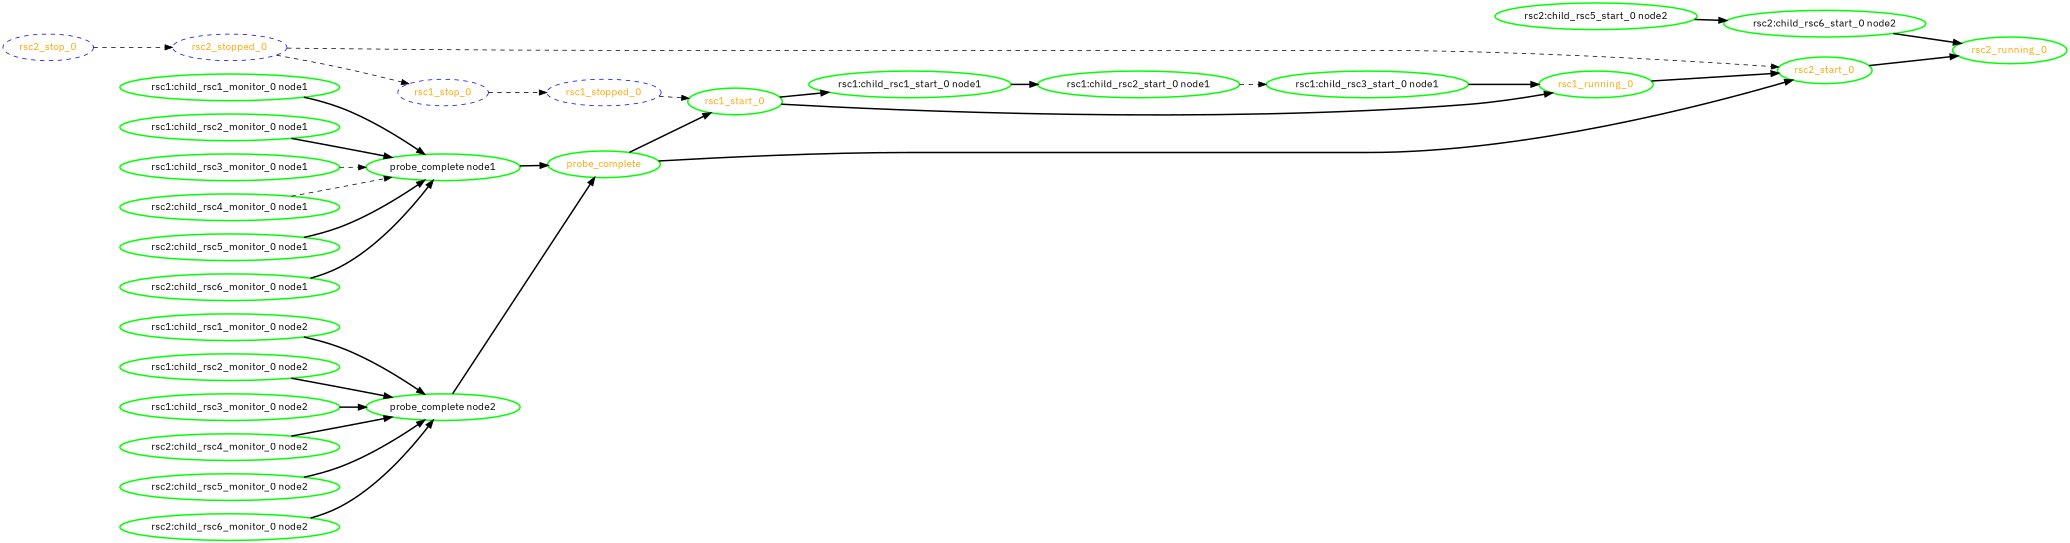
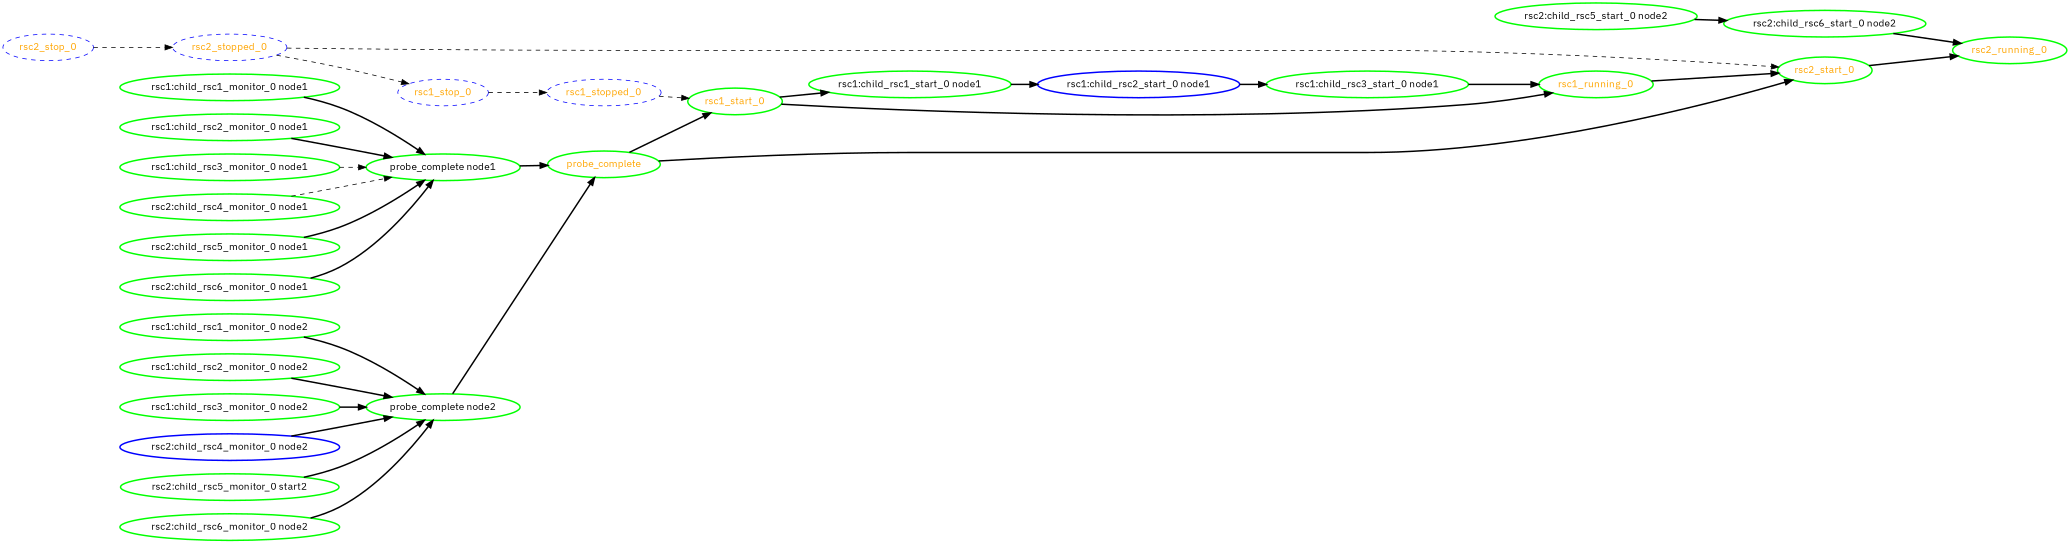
node "rsc1:child_rsc2_start_0 node1": color green -> blue
edge "rsc1:child_rsc2_start_0 node1" -> "rsc1:child_rsc3_start_0 node1": style dashed -> bold
node "rsc2:child_rsc4_monitor_0 node2": color green -> blue
node "rsc2:child_rsc5_monitor_0 node2": label "rsc2:child_rsc5_monitor_0 node2" -> "rsc2:child_rsc5_monitor_0 start2"
